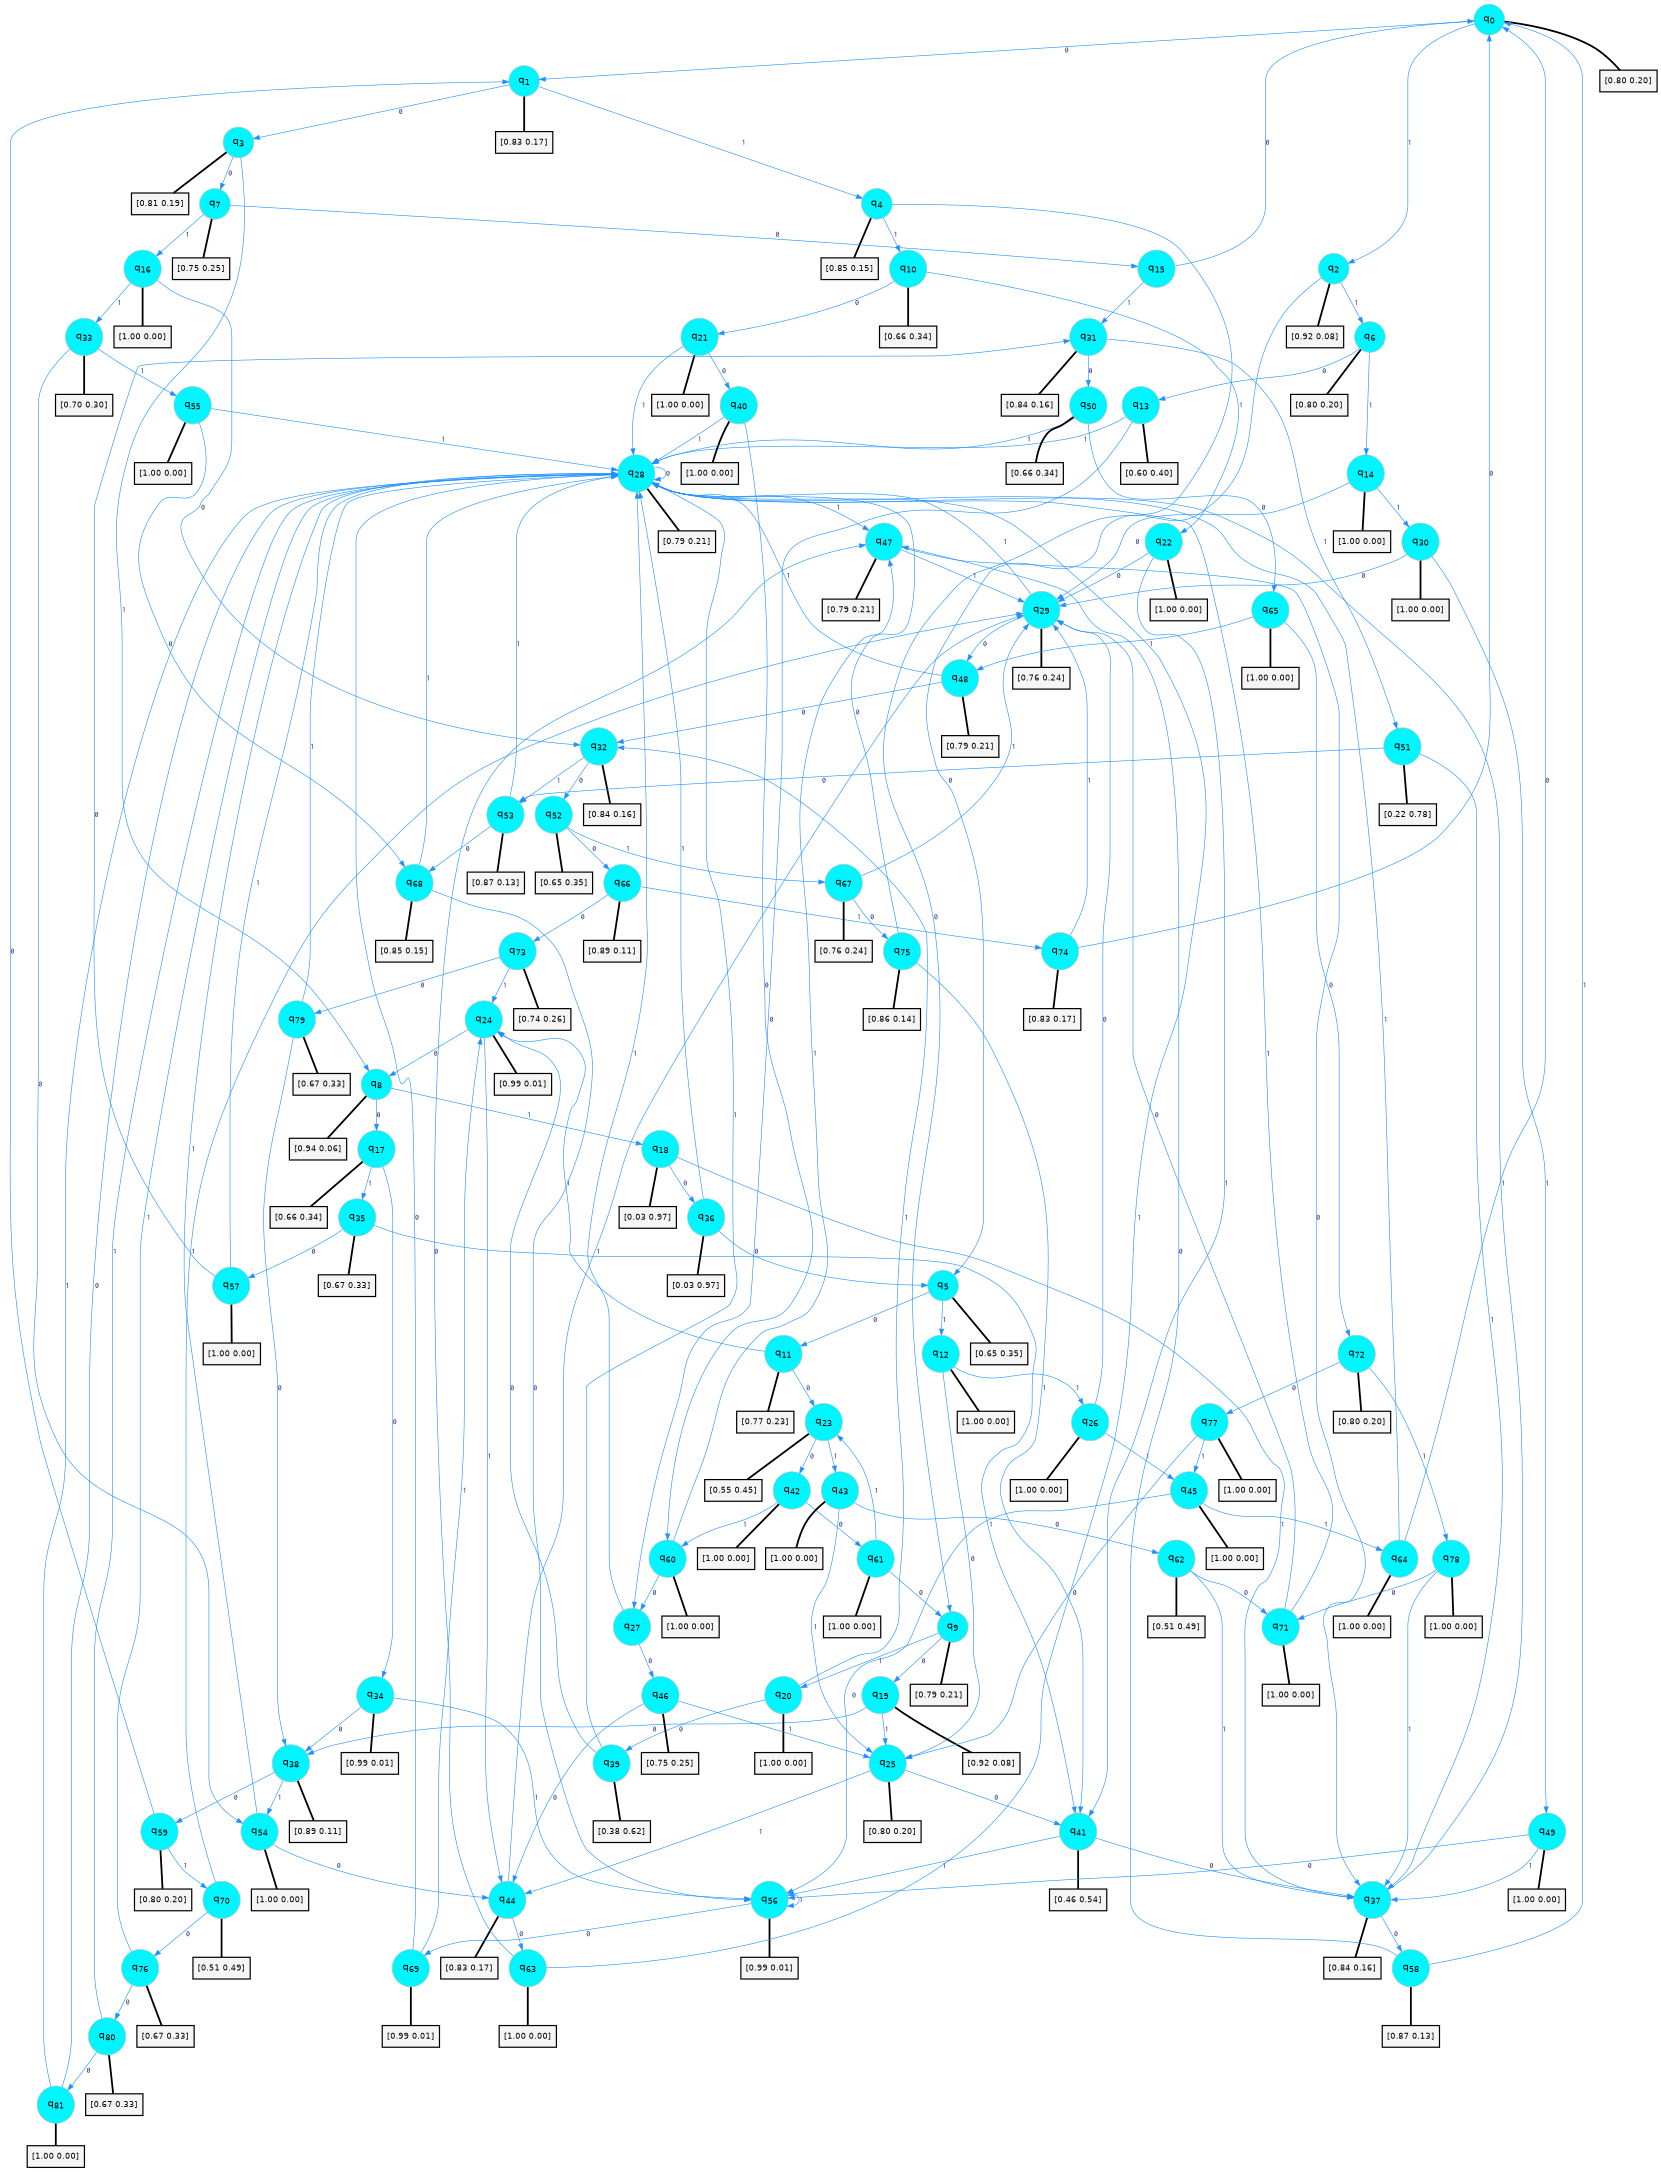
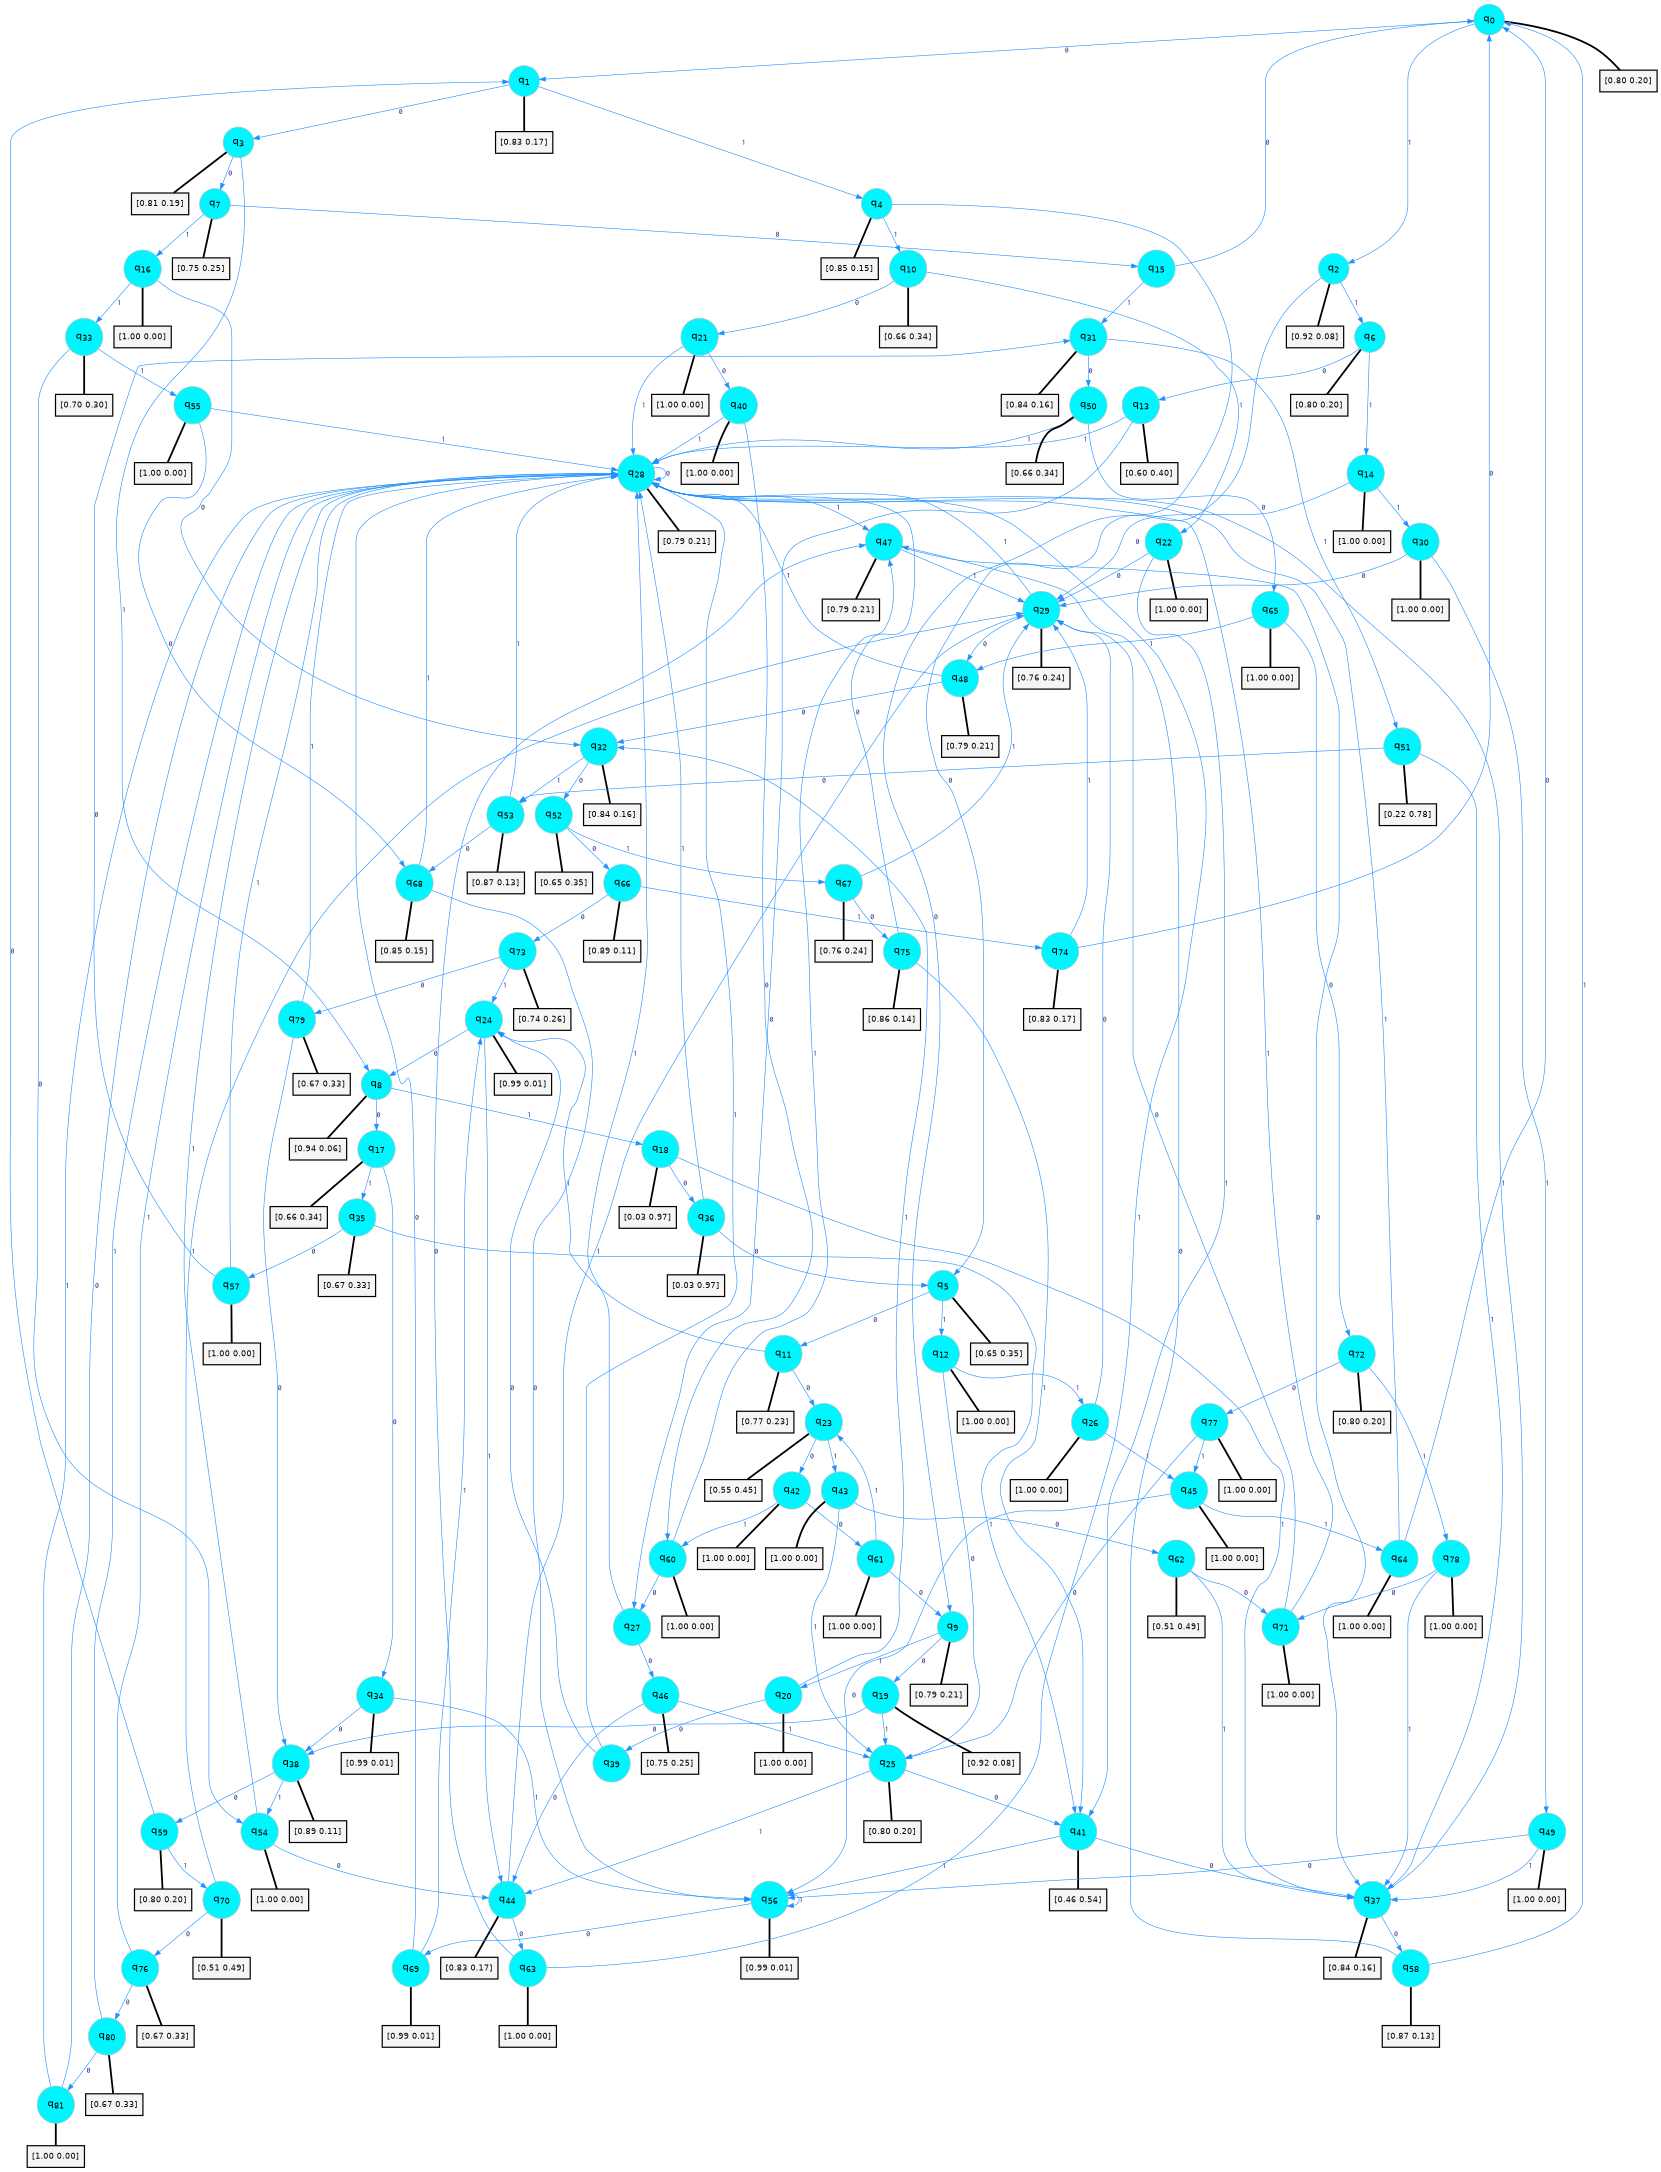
node "[0.38 0.62]": removed
